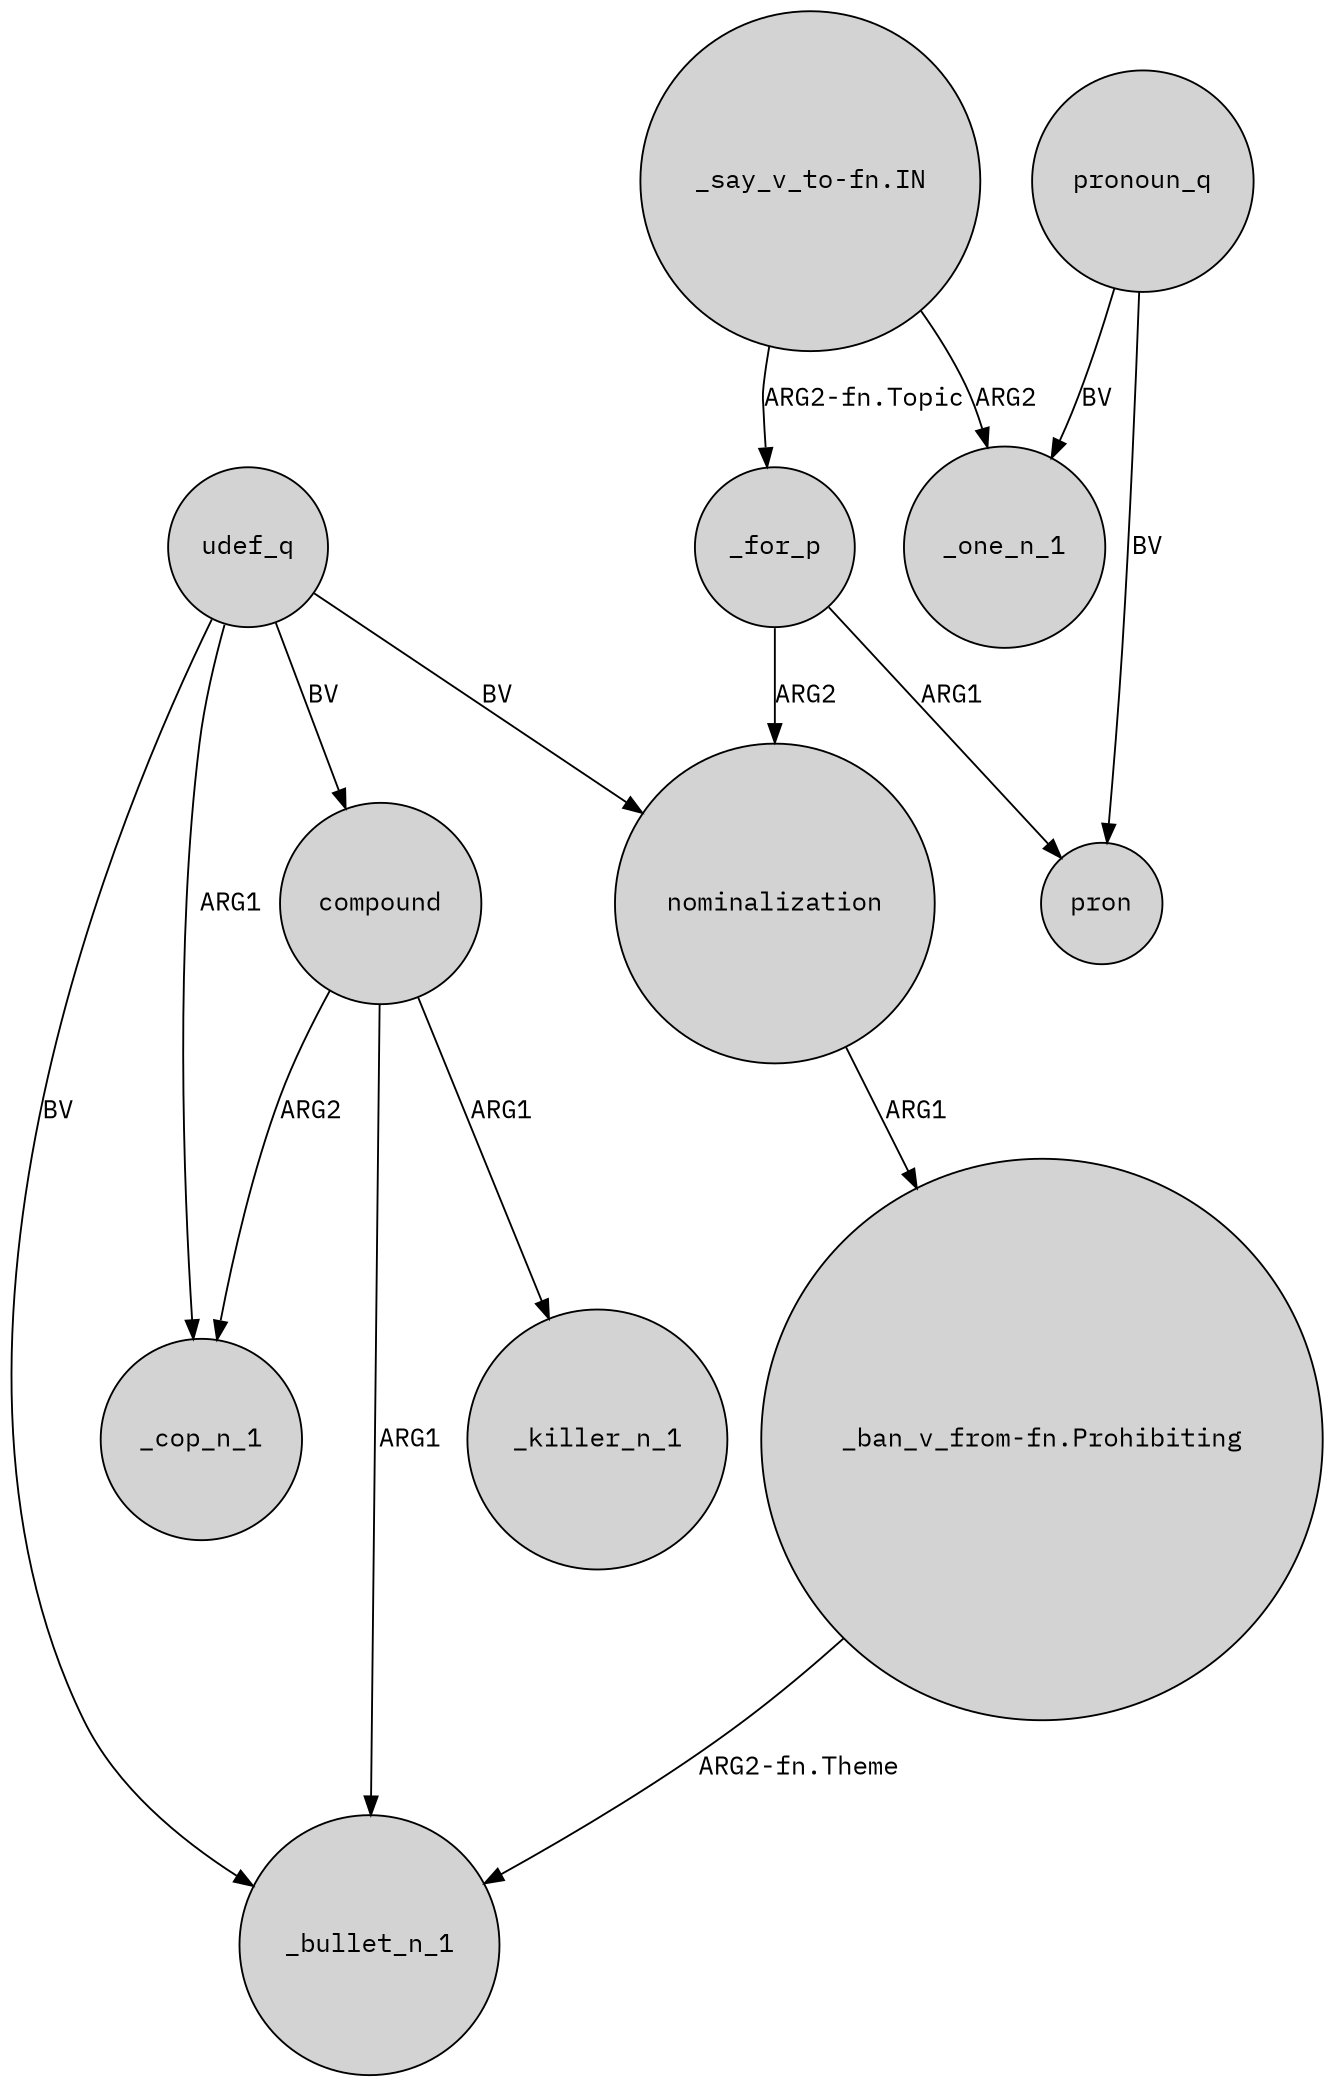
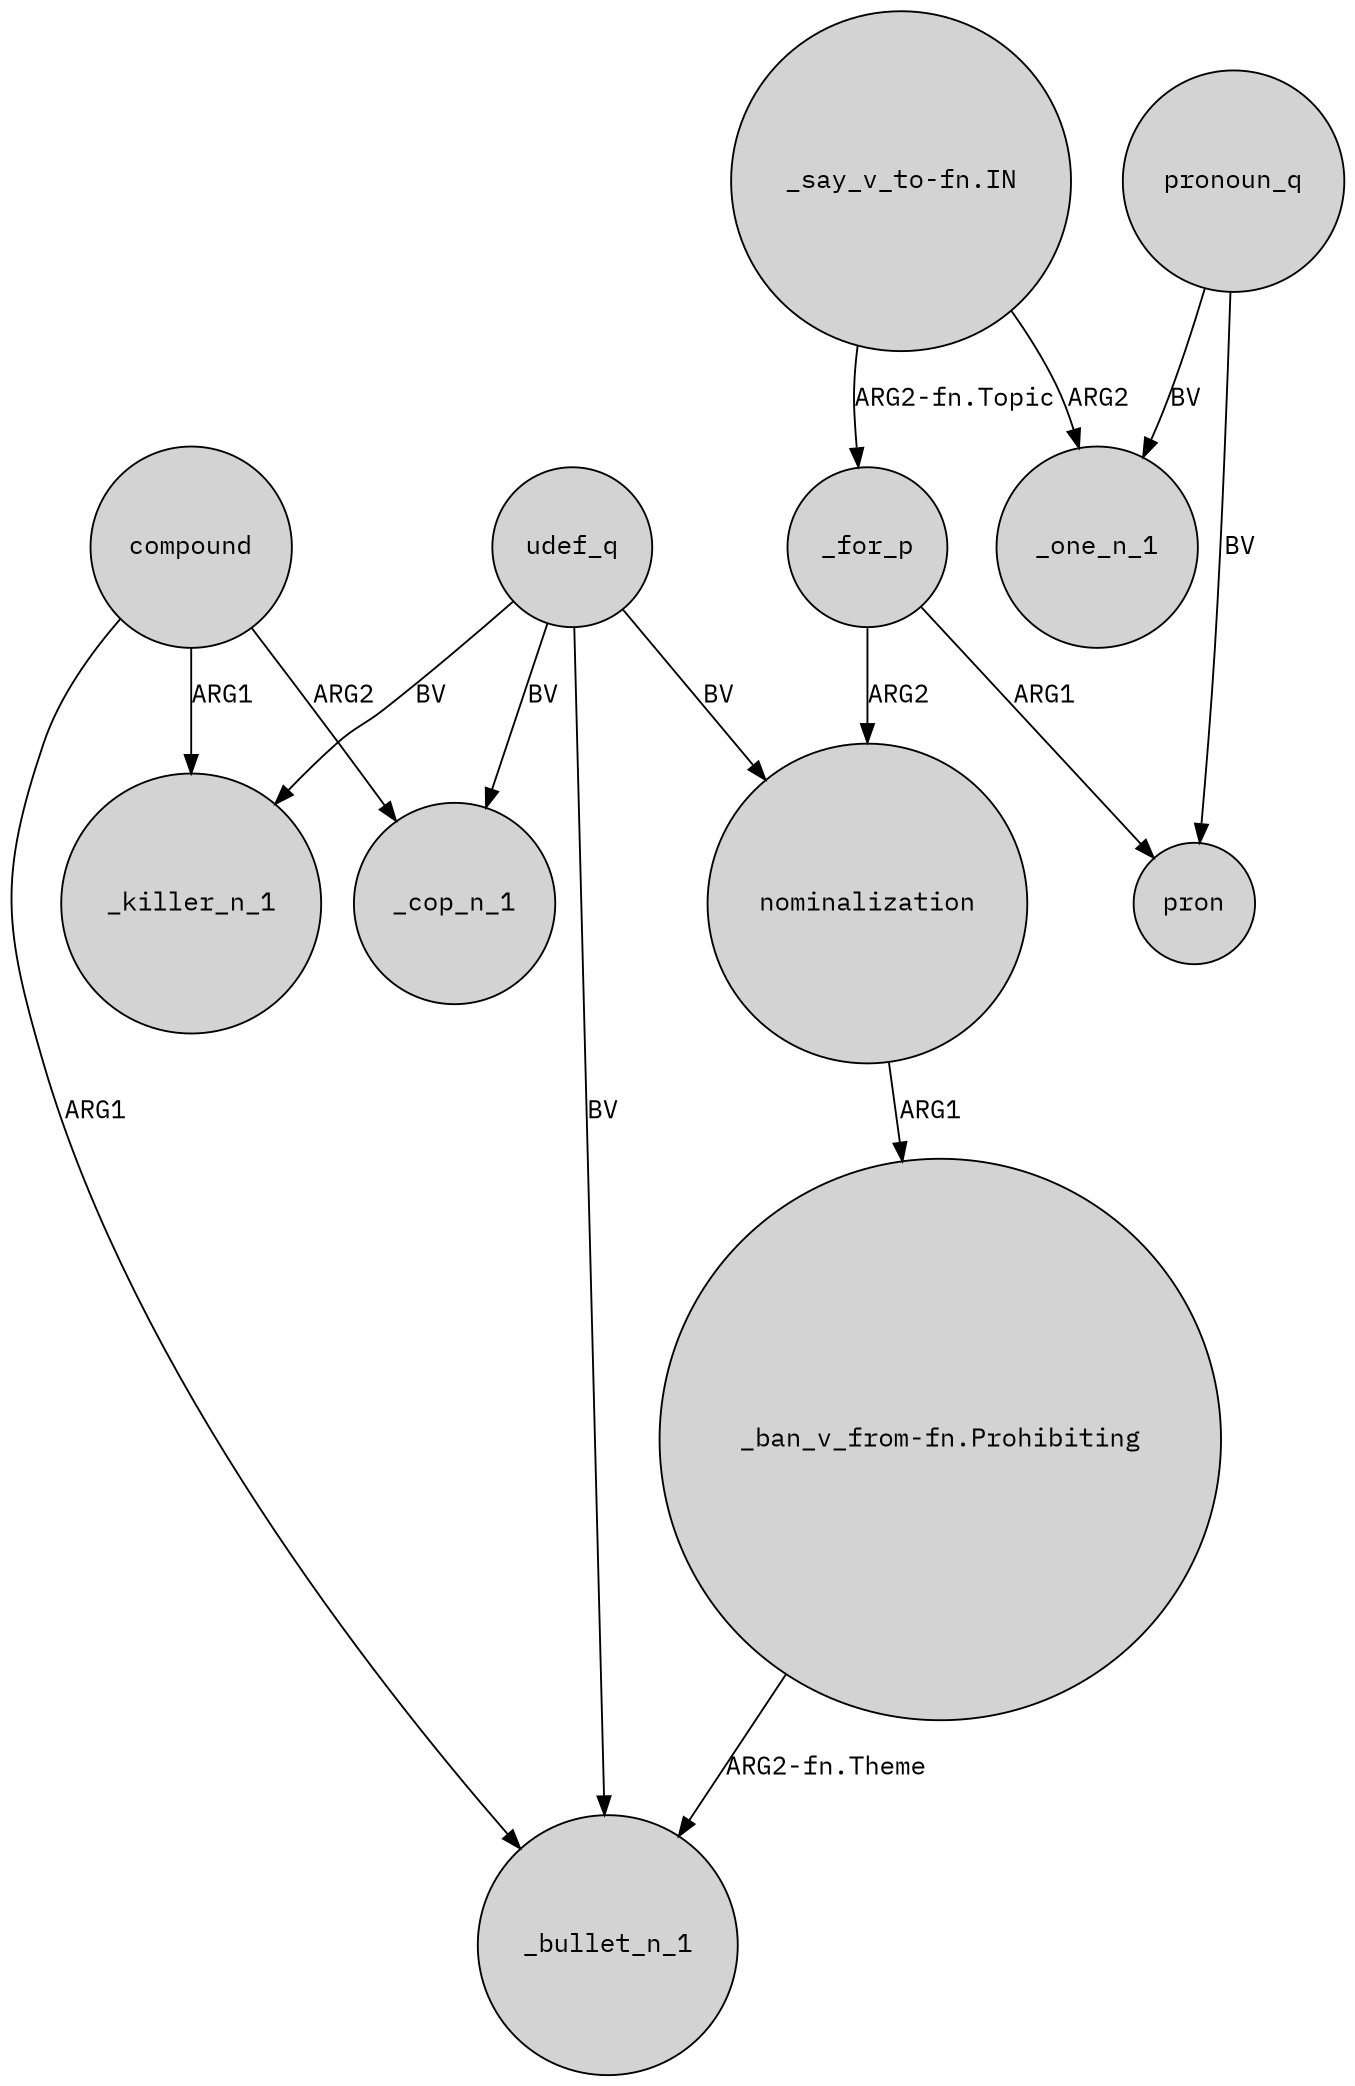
edge "udef_q" -> "compound": now "udef_q" -> "_killer_n_1"
edge "udef_q" -> "_cop_n_1": label "ARG1" -> "BV"
